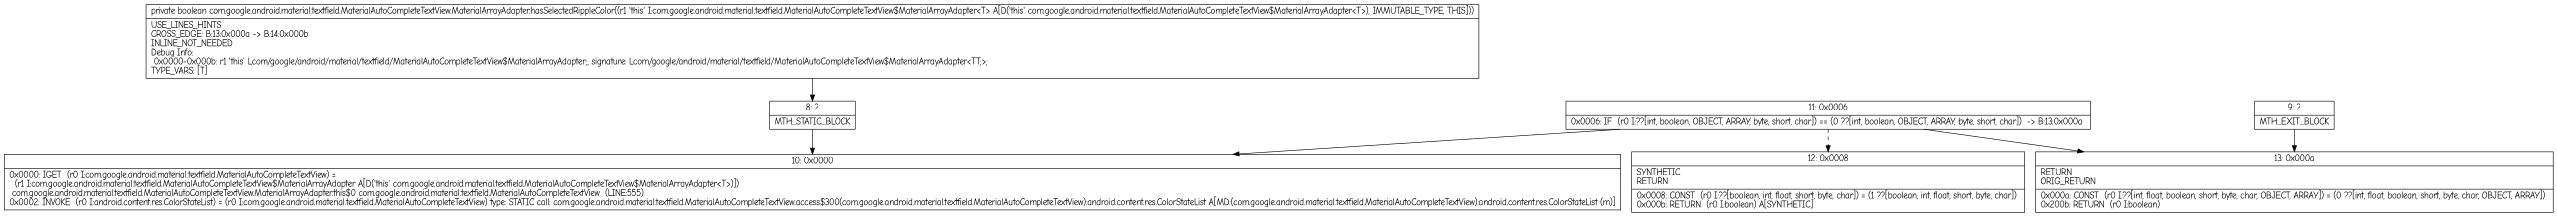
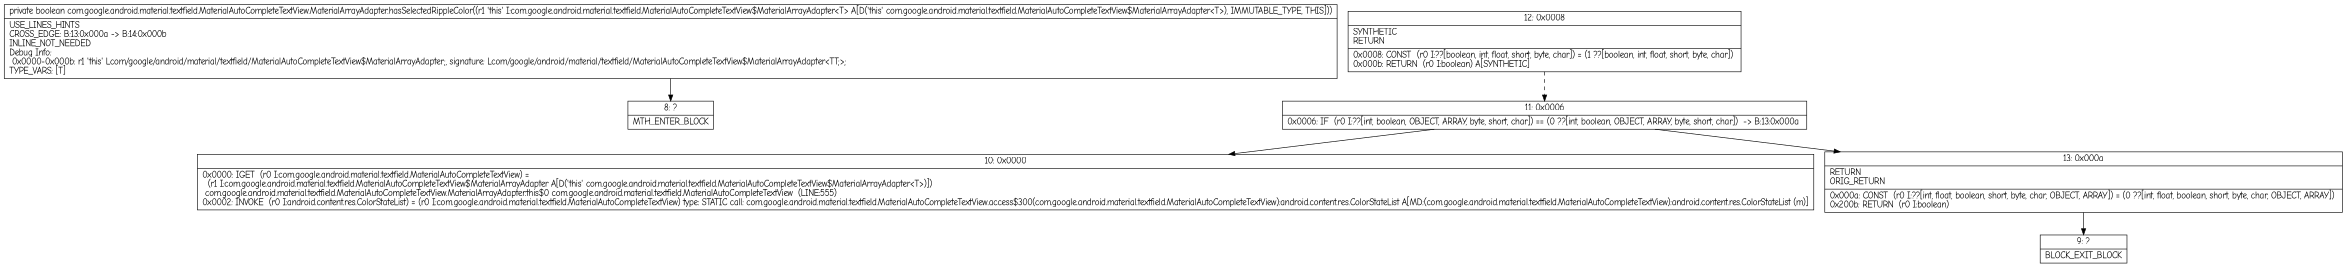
node "8: ?": text "MTH_STATIC_BLOCK" -> "MTH_ENTER_BLOCK"
node "9: ?": text "MTH_EXIT_BLOCK" -> "BLOCK_EXIT_BLOCK"
edge "11: 0x0006" -> "12: 0x0008": reversed
edge "9: ?" -> "13: 0x000a": reversed
edge "8: ?" -> "10: 0x0000": removed
